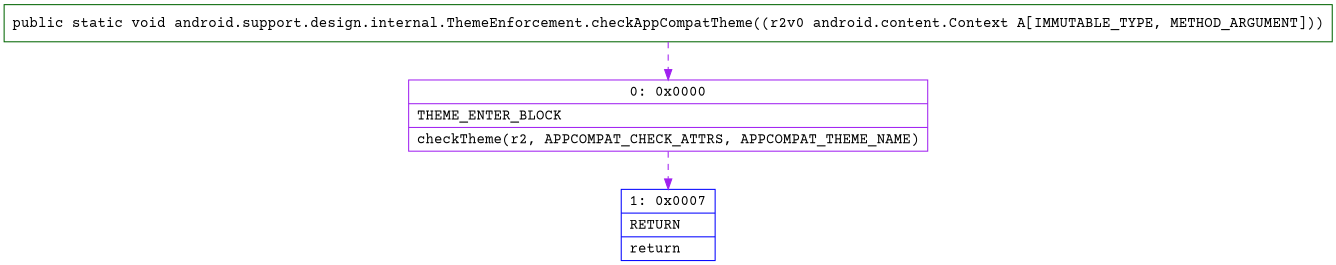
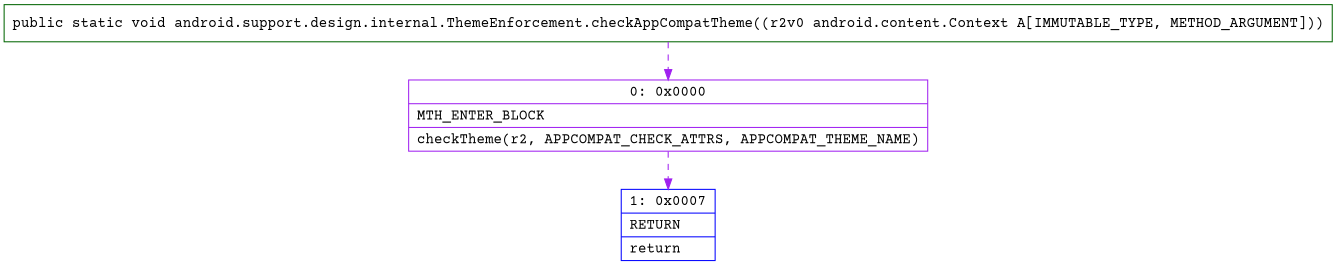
node "0: 0x0000": text "THEME_ENTER_BLOCK" -> "MTH_ENTER_BLOCK"
